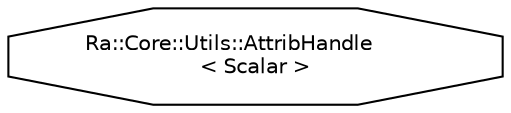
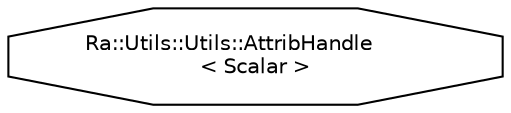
node "Ra::Core::Utils::AttribHandle < Scalar >": label "Ra::Core::Utils::AttribHandle < Scalar >" -> "Ra::Utils::Utils::AttribHandle < Scalar >"
